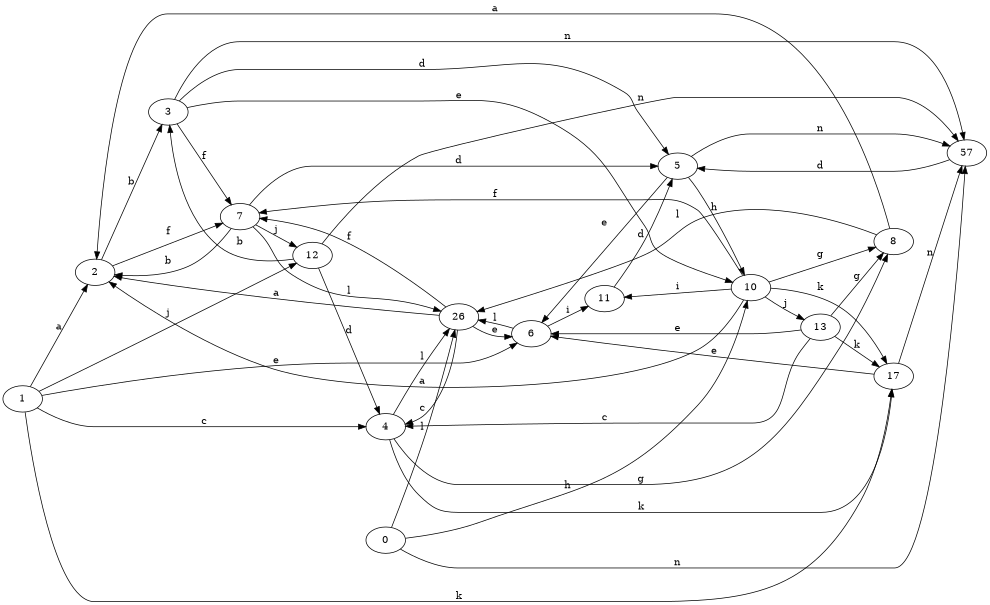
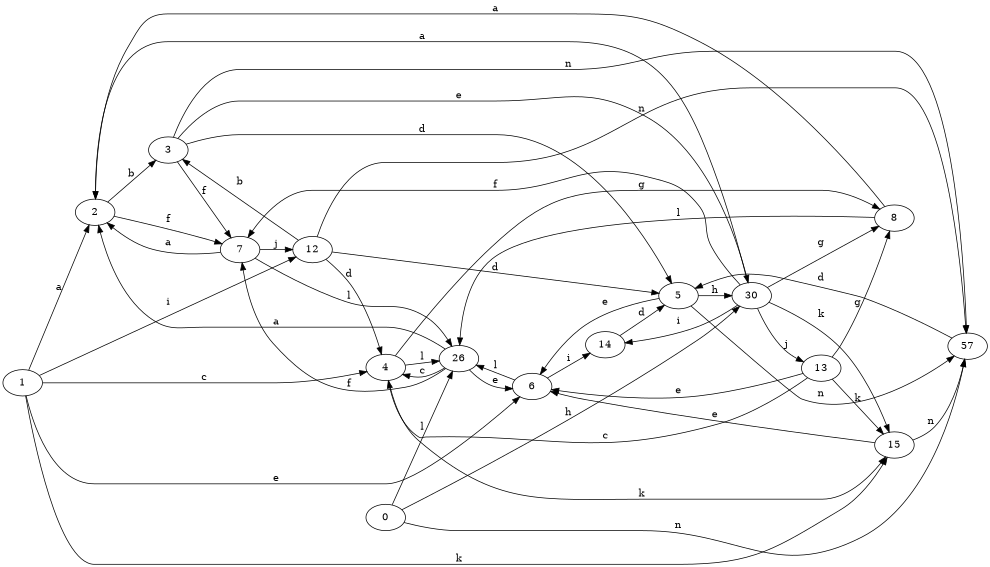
edge "7" -> "5": now "12" -> "5"
edge "7" -> "2": label "b" -> "a"
node "10": label "10" -> "30"
node "11": label "11" -> "14"
edge "1" -> "12": label "j" -> "i"
node "17": label "17" -> "15"
